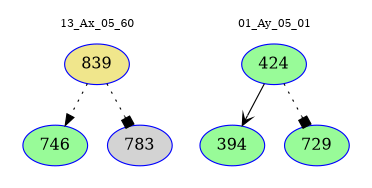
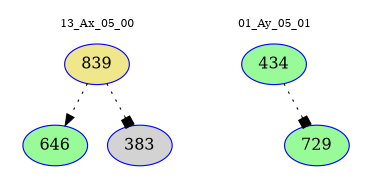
cluster "13_Ax_05_60": label "13_Ax_05_60" -> "13_Ax_05_00"
node "424": label "424" -> "434"
node "746": label "746" -> "646"
node "783": label "783" -> "383"
node "394": removed
